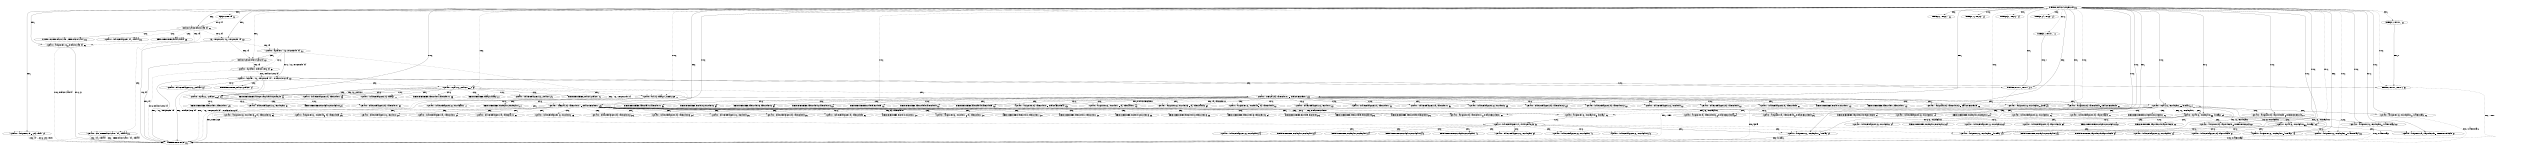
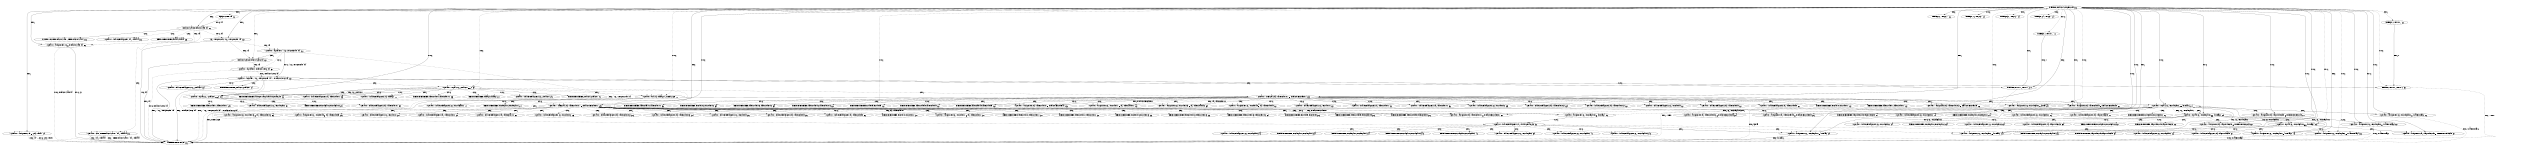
edge "(<operator>.equals,sp->encodepfunc == horDiff16)" -> "(<operator>.assignment,sp->encodepfunc = horDiff64)": reversed
